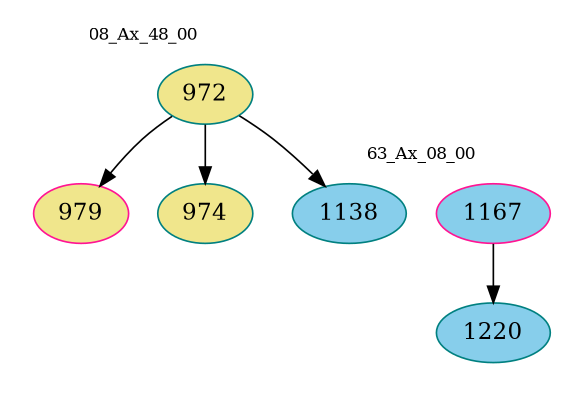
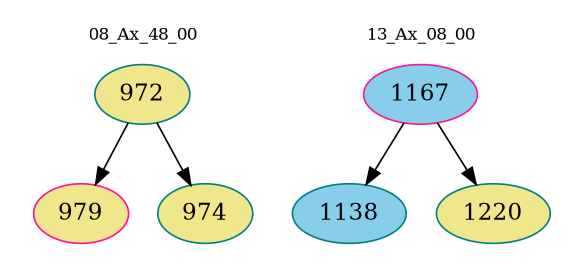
edge "972" -> "1138": now "1167" -> "1138"
cluster "63_Ax_08_00": label "63_Ax_08_00" -> "13_Ax_08_00"
node "1220": fillcolor skyblue -> khaki
